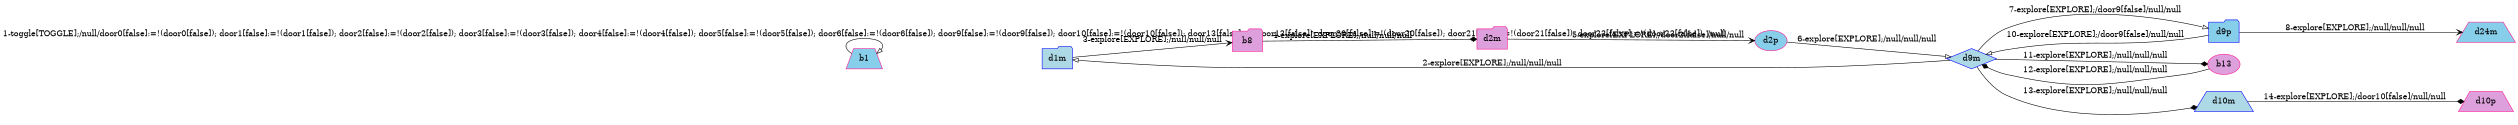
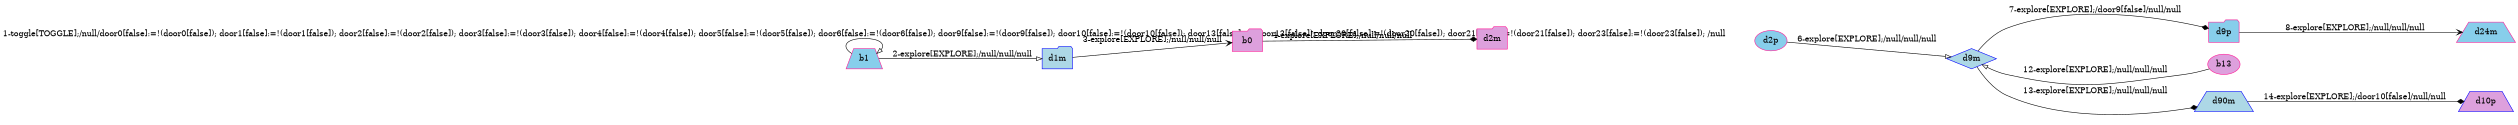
edge "d9m" -> "d9p": arrowhead onormal -> diamond
node "d9p": color blue -> deeppink
edge "d2m" -> "d2p": removed, label "5-explore[EXPLORE];/door2[false]/null/null"
node "b8": label "b8" -> "b0"
edge "d9p" -> "d9m": removed, label "10-explore[EXPLORE];/door9[false]/null/null"
edge "d9m" -> "b13": removed, label "11-explore[EXPLORE];/null/null/null"
edge "d9m" -> "d1m": now "b1" -> "d1m"
edge "b13" -> "d9m": arrowhead diamond -> onormal
node "d10m": label "d10m" -> "d90m"
node "d10p": color deeppink -> blue
